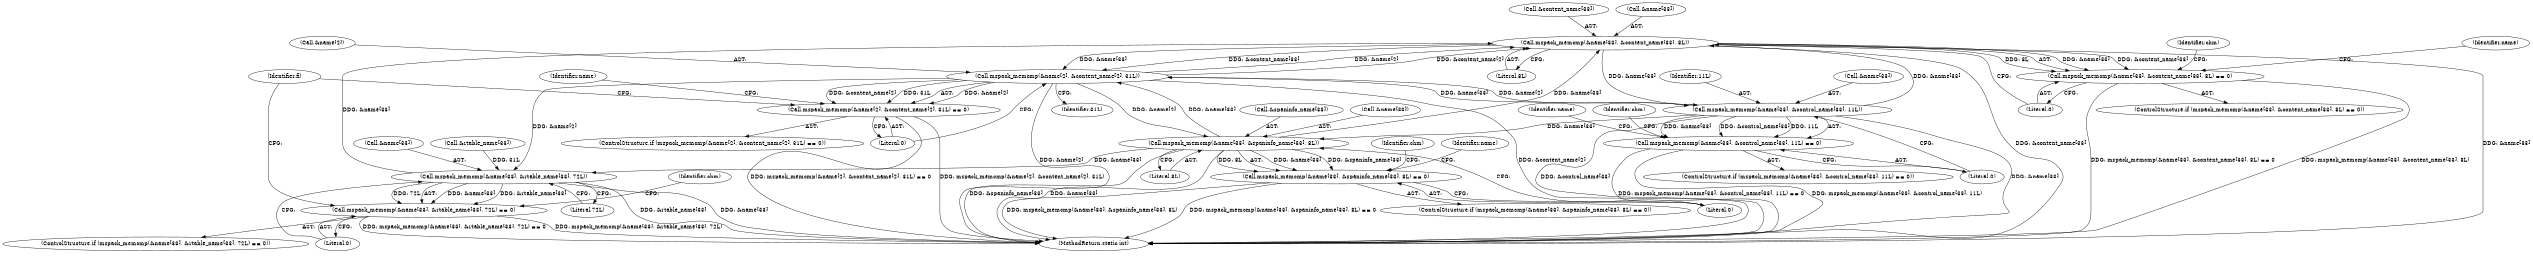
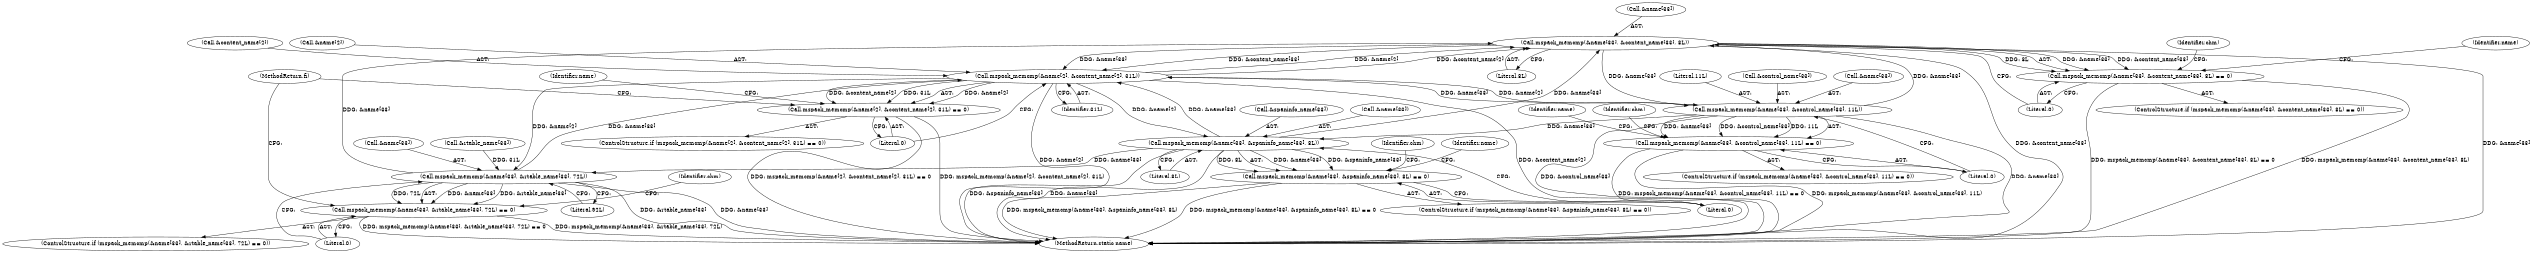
node "(Call,&content_name[33])": removed
node "(Call,&content_name[2])": added
node "(Identifier,fi)": label "(Identifier,fi)" -> "(MethodReturn,fi)"
node "(Identifier,11L)": label "(Identifier,11L)" -> "(Literal,11L)"
node "(Call,&control_name[33])": added
edge "(Identifier,31L)" -> "(Call,mspack_memcmp(&name[2], &content_name[2], 31L))": added, label "AST:"
edge "(Call,mspack_memcmp(&name[33], &rtable_name[33], 72L))" -> "(Call,mspack_memcmp(&name[2], &content_name[2], 31L))": added, label "DDG: &name[33]"
node "(Literal,72L)": label "(Literal,72L)" -> "(Literal,92L)"
node "(MethodReturn,static int)": label "(MethodReturn,static int)" -> "(MethodReturn,static name)"
